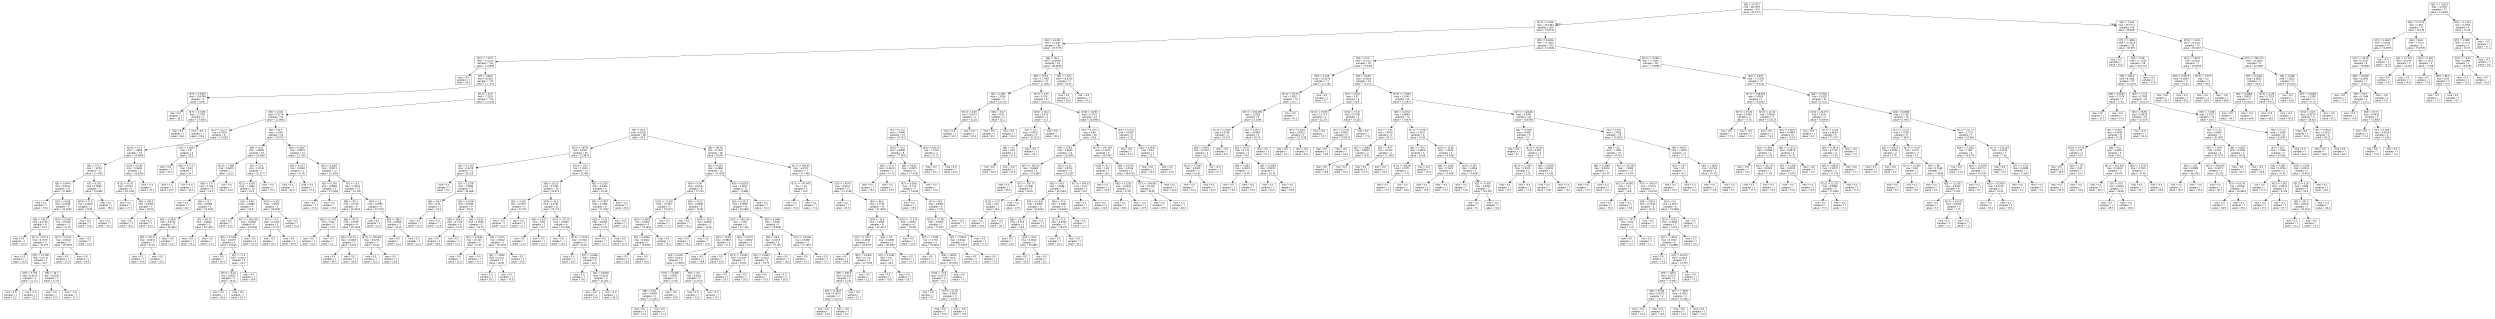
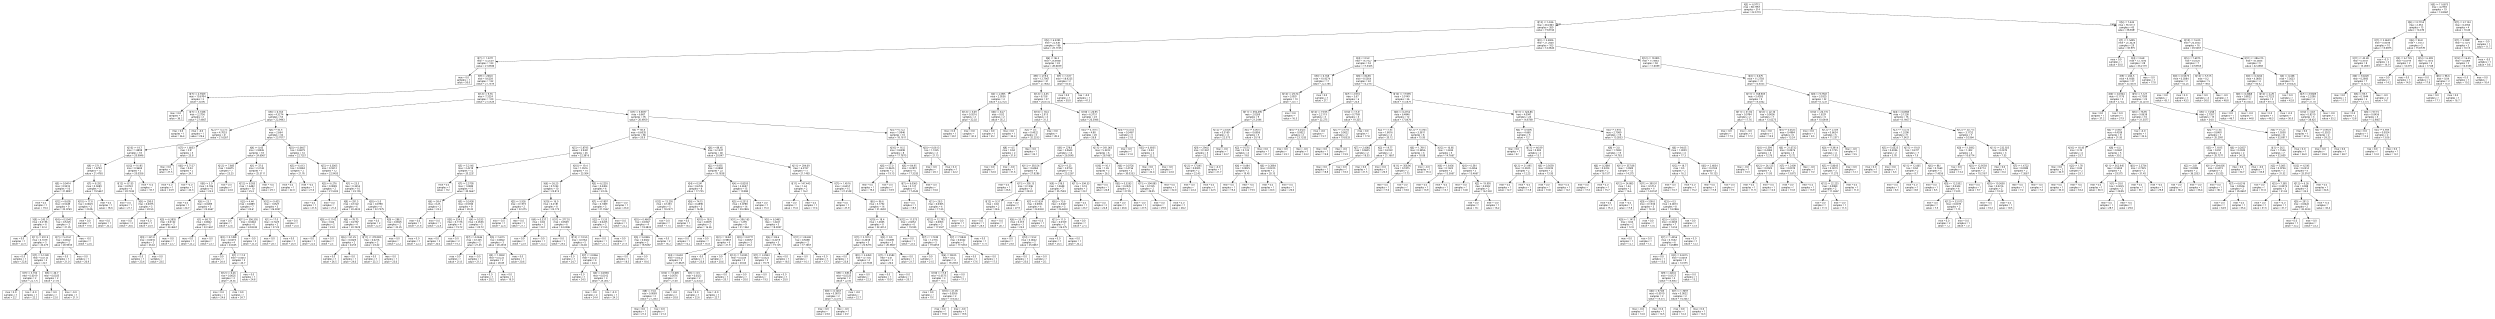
node "X[7] <= 5.5877 mse = 6.867 samples = 76 value = 20.4959": added
node "X[5] <= 5.8795 mse = 3.9431 samples = 26 value = 22.3816": label "X[5] <= 5.8795 mse = 3.9431 samples = 26 value = 22.3816" -> "X[5] <= 5.8795 value = 3.9431 samples = 26 value = 22.3816"
edge "X[4] <= 0.599 mse = 0.4384 samples = 3 value = 12.76" -> "X[12] <= 24.125 mse = 0.0025 samples = 2 value = 11.95": now "X[0] <= 21.0732 mse = 0.0976 samples = 3 value = 13.72" -> "X[12] <= 24.125 mse = 0.0025 samples = 2 value = 11.95"
